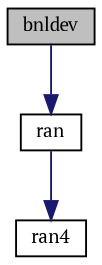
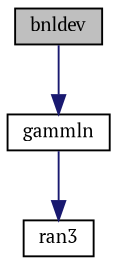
node "ran": label "ran" -> "gammln"
node "ran4": label "ran4" -> "ran3"
